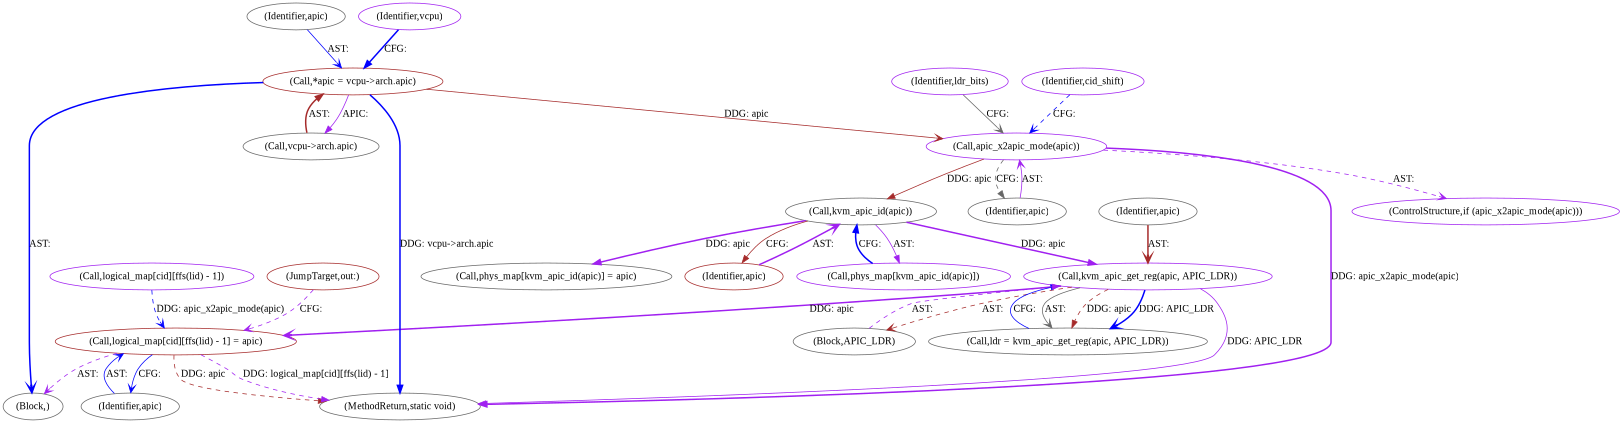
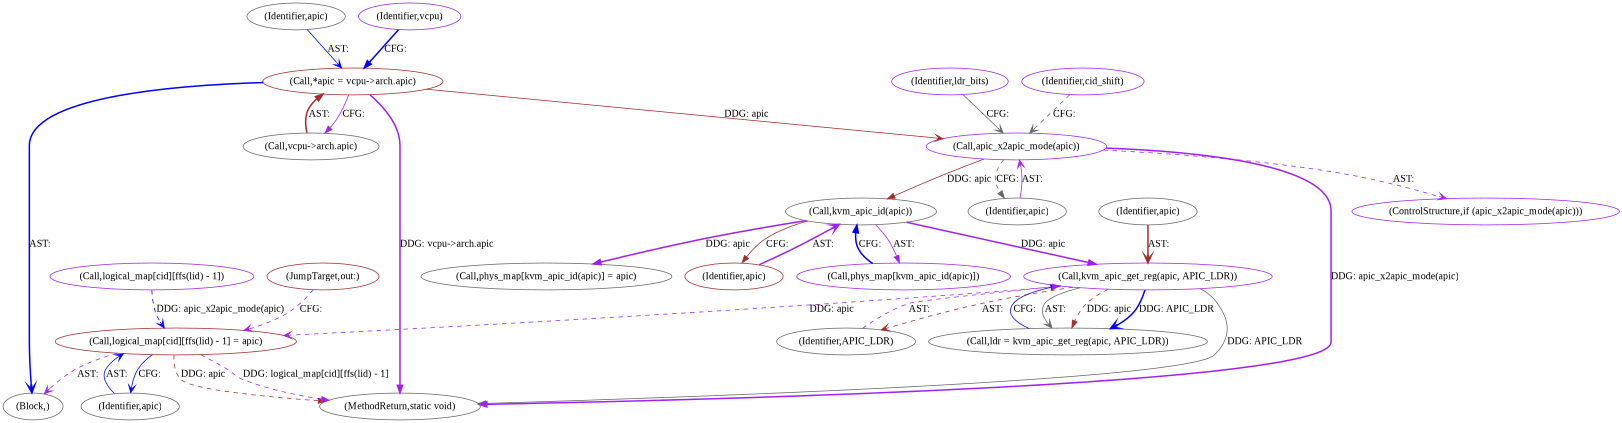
edge "(Identifier,cid_shift)" -> "(Call,apic_x2apic_mode(apic))": color blue -> gray40
edge "(Call,*apic = vcpu->arch.apic)" -> "(Call,vcpu->arch.apic)": label "APIC: " -> "CFG: "
edge "(Call,*apic = vcpu->arch.apic)" -> "(MethodReturn,static void)": color blue -> purple
edge "(Call,kvm_apic_get_reg(apic, APIC_LDR))" -> "(Call,logical_map[cid][ffs(lid) - 1] = apic)": style bold -> dashed
node "(Block,APIC_LDR)": label "(Block,APIC_LDR)" -> "(Identifier,APIC_LDR)"
edge "(Call,kvm_apic_get_reg(apic, APIC_LDR))" -> "(MethodReturn,static void)": color purple -> gray40
